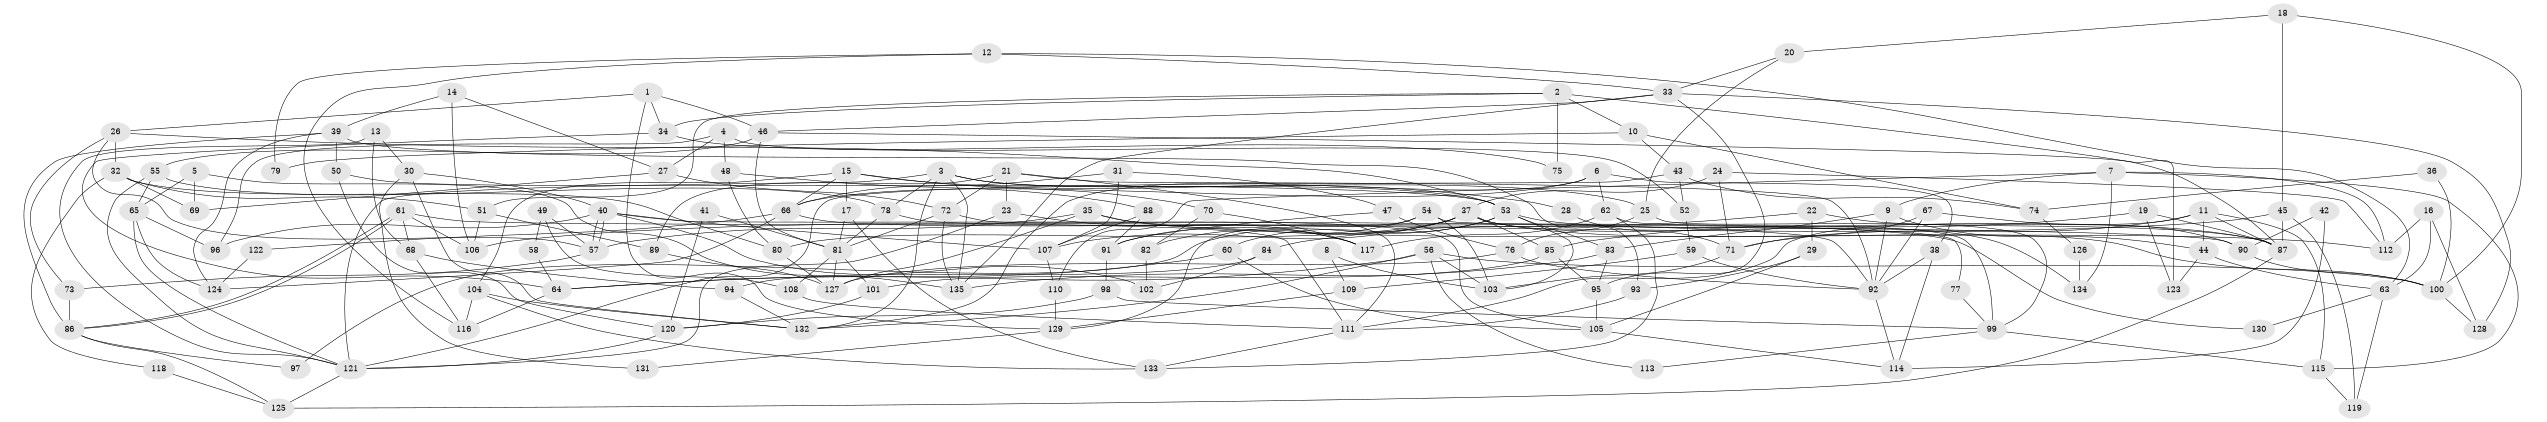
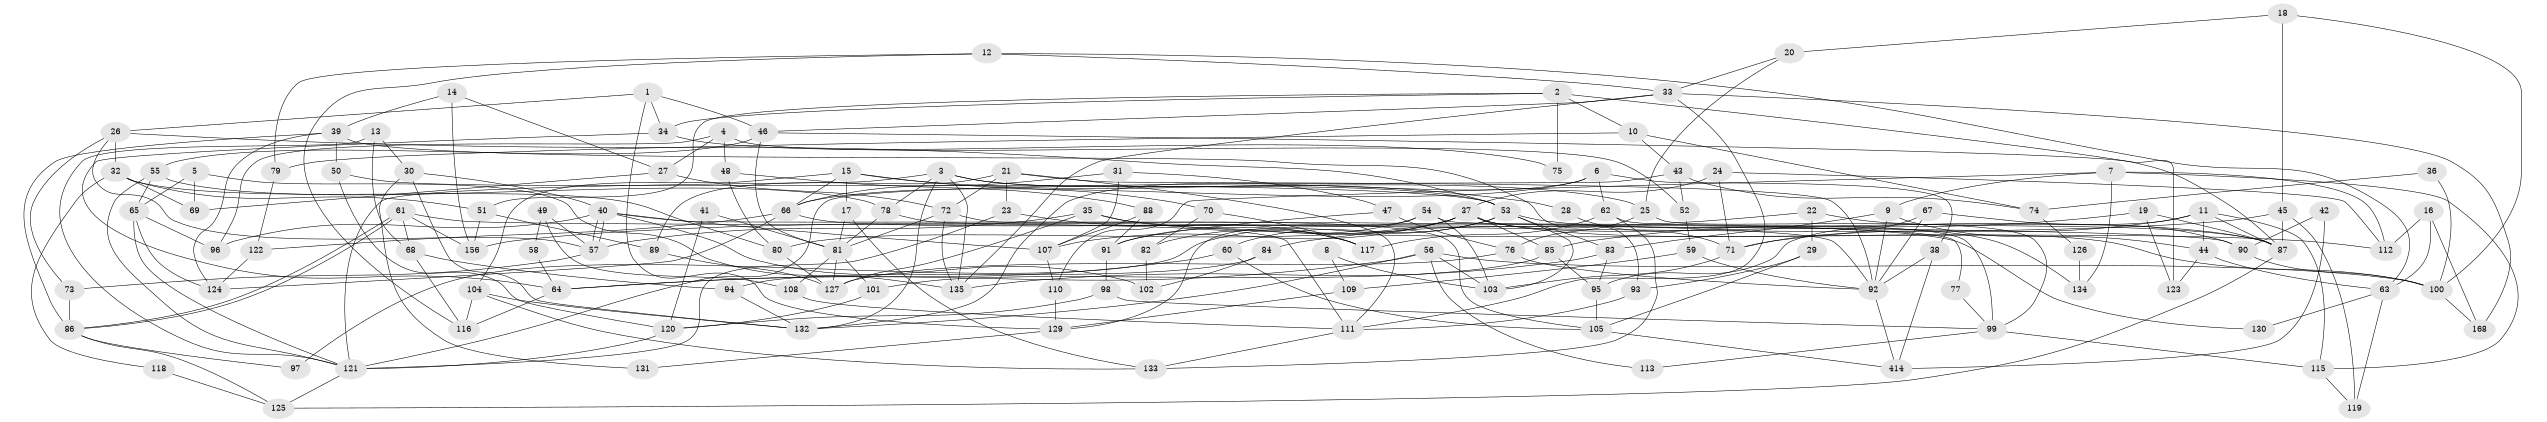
edge "79" -- "122": added
node "106": label "106" -> "156"
node "128": label "128" -> "168"
node "114": label "114" -> "414"
